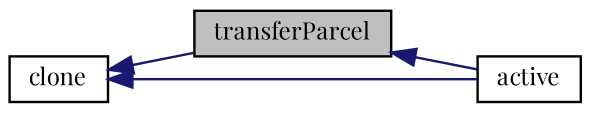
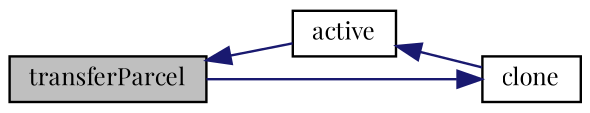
edge "active" -> "clone": reversed
